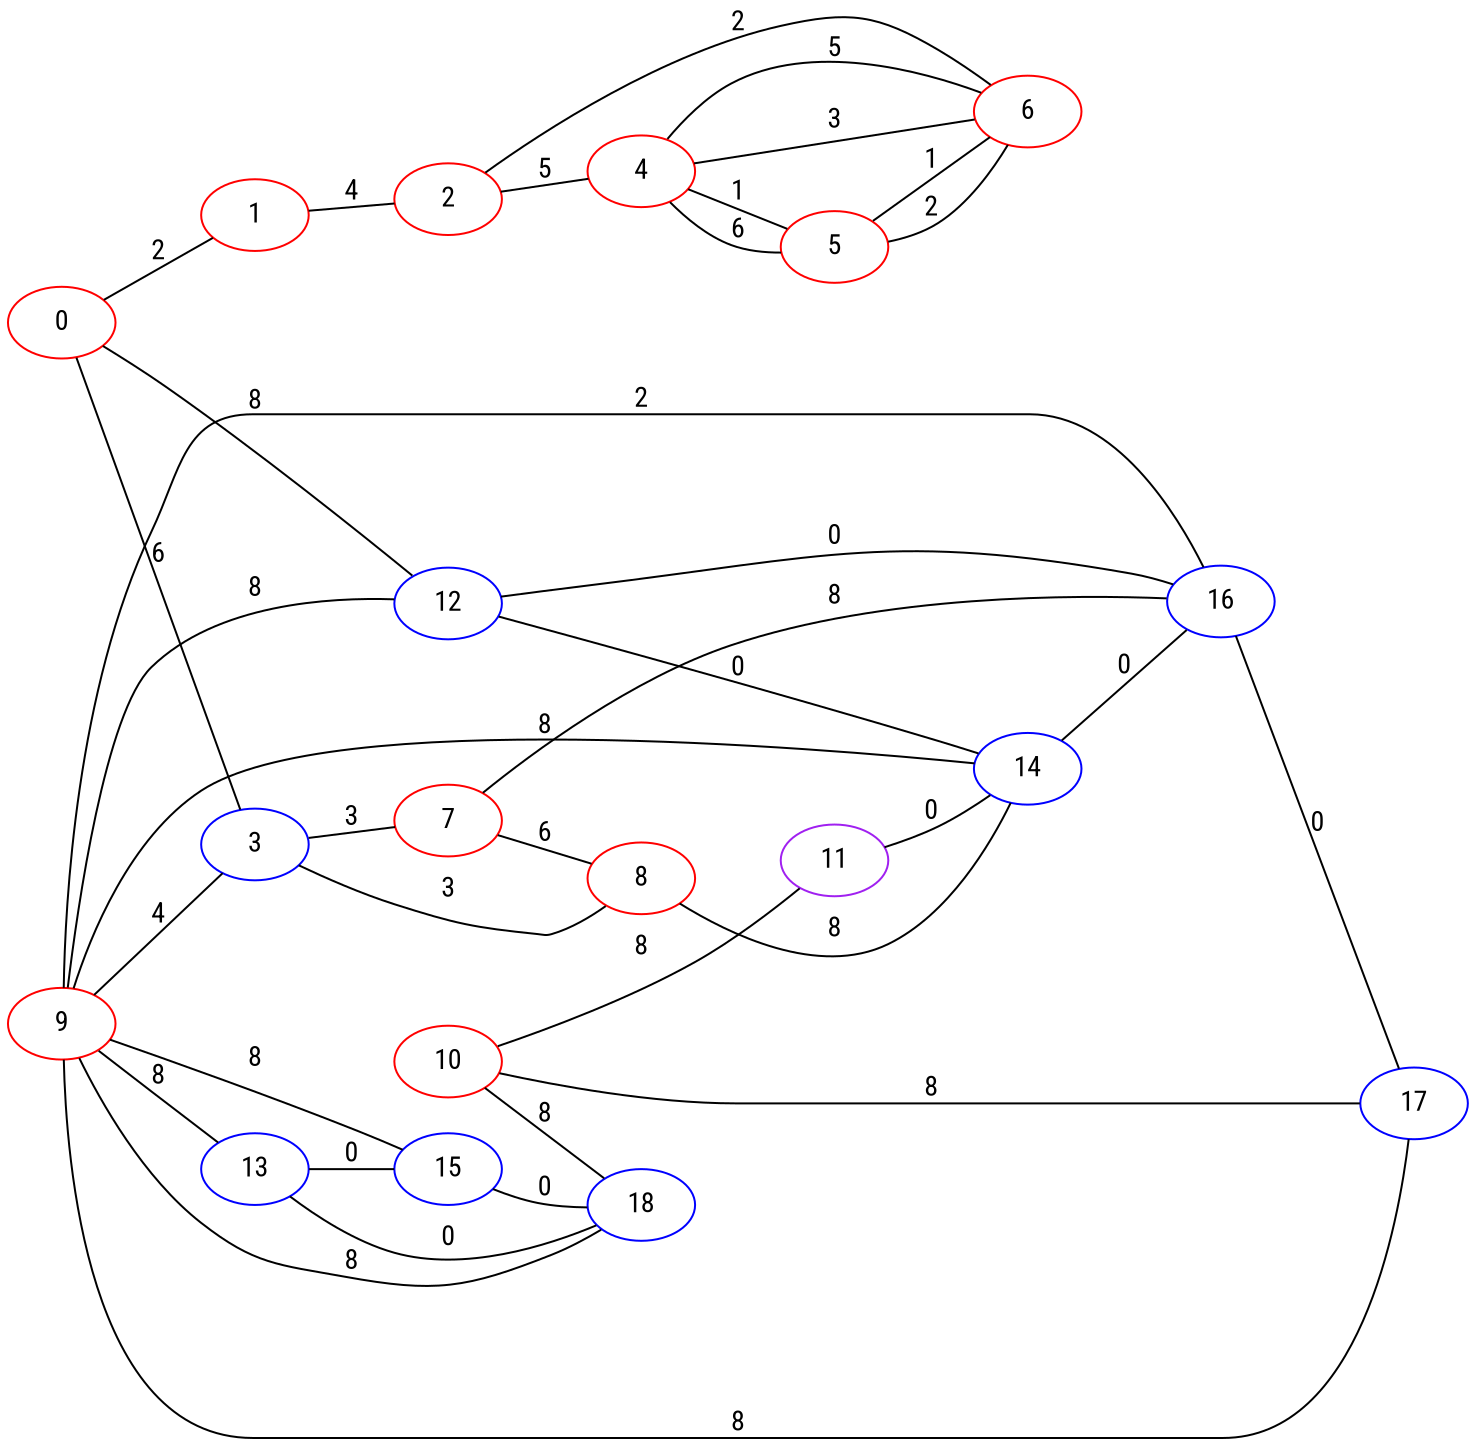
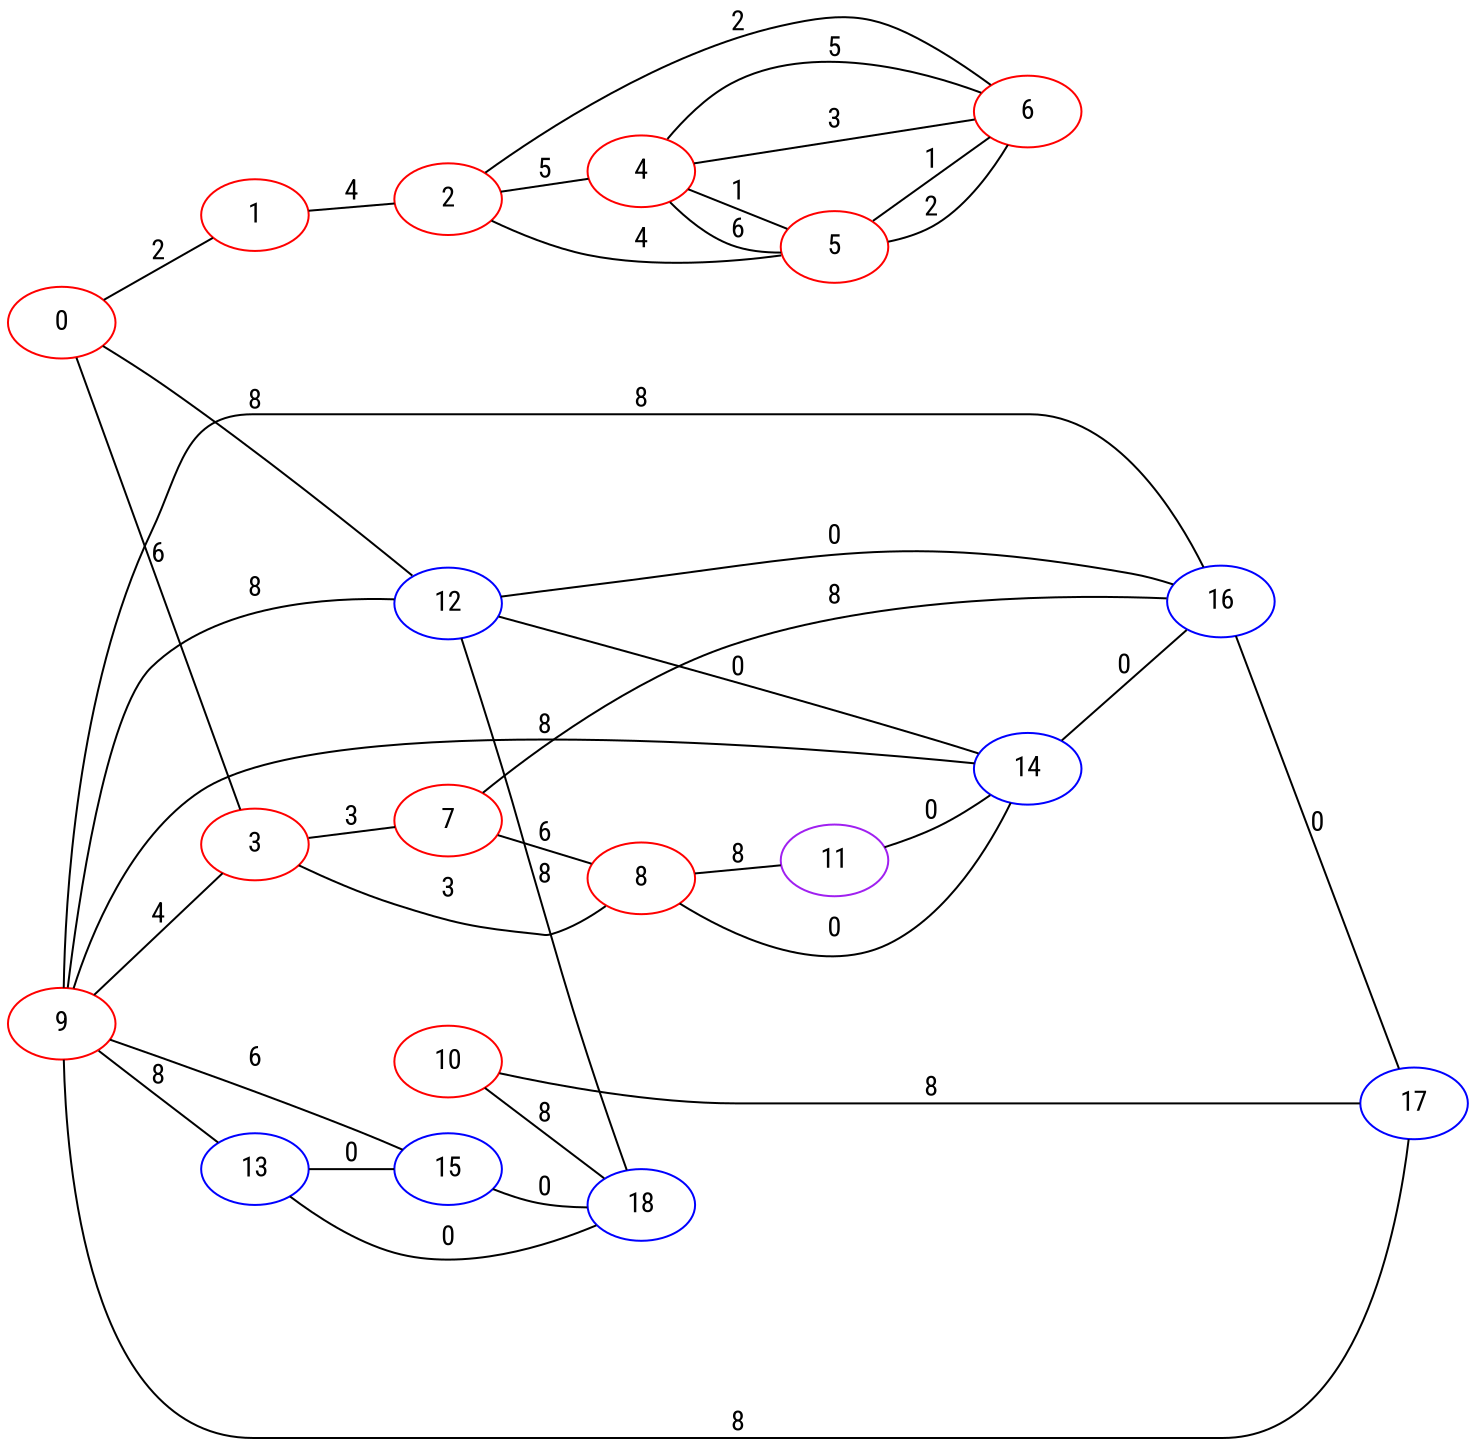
edge "2" -- "5": added, label "4"
edge "16" -- "9": label "2" -> "8"
node "3": color blue -> red
edge "14" -- "8": label "8" -> "0"
edge "11" -- "10": now "11" -- "8"
edge "9" -- "15": label "8" -> "6"
edge "9" -- "18": now "12" -- "18"
